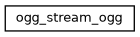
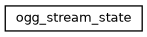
node "ogg_stream_ogg": label "ogg_stream_ogg" -> "ogg_stream_state"
